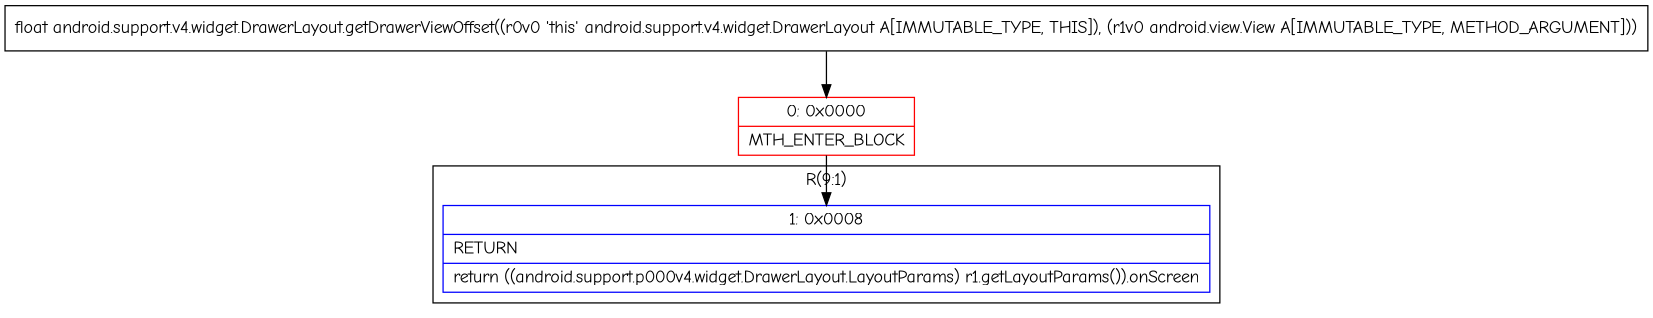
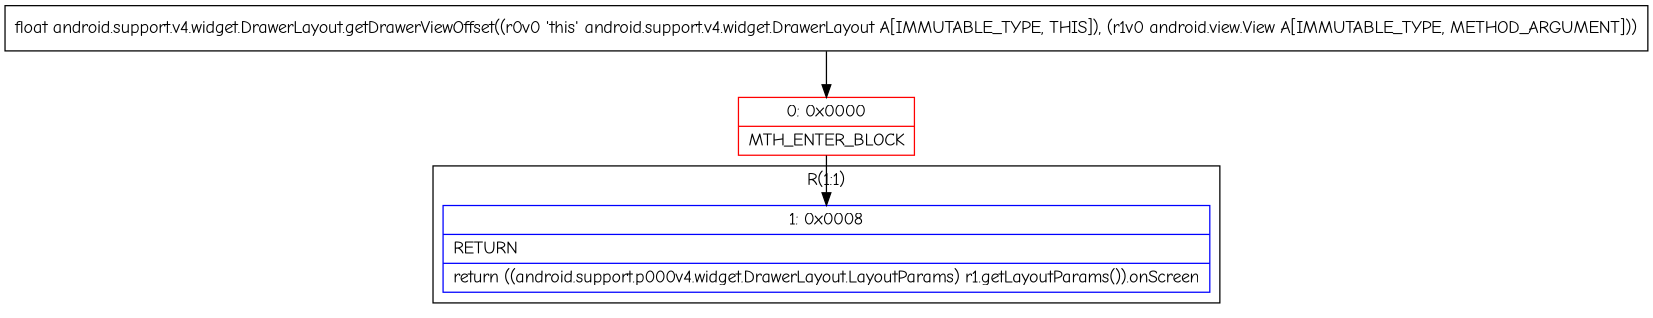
cluster "R(9:1)": label "R(9:1)" -> "R(1:1)"
